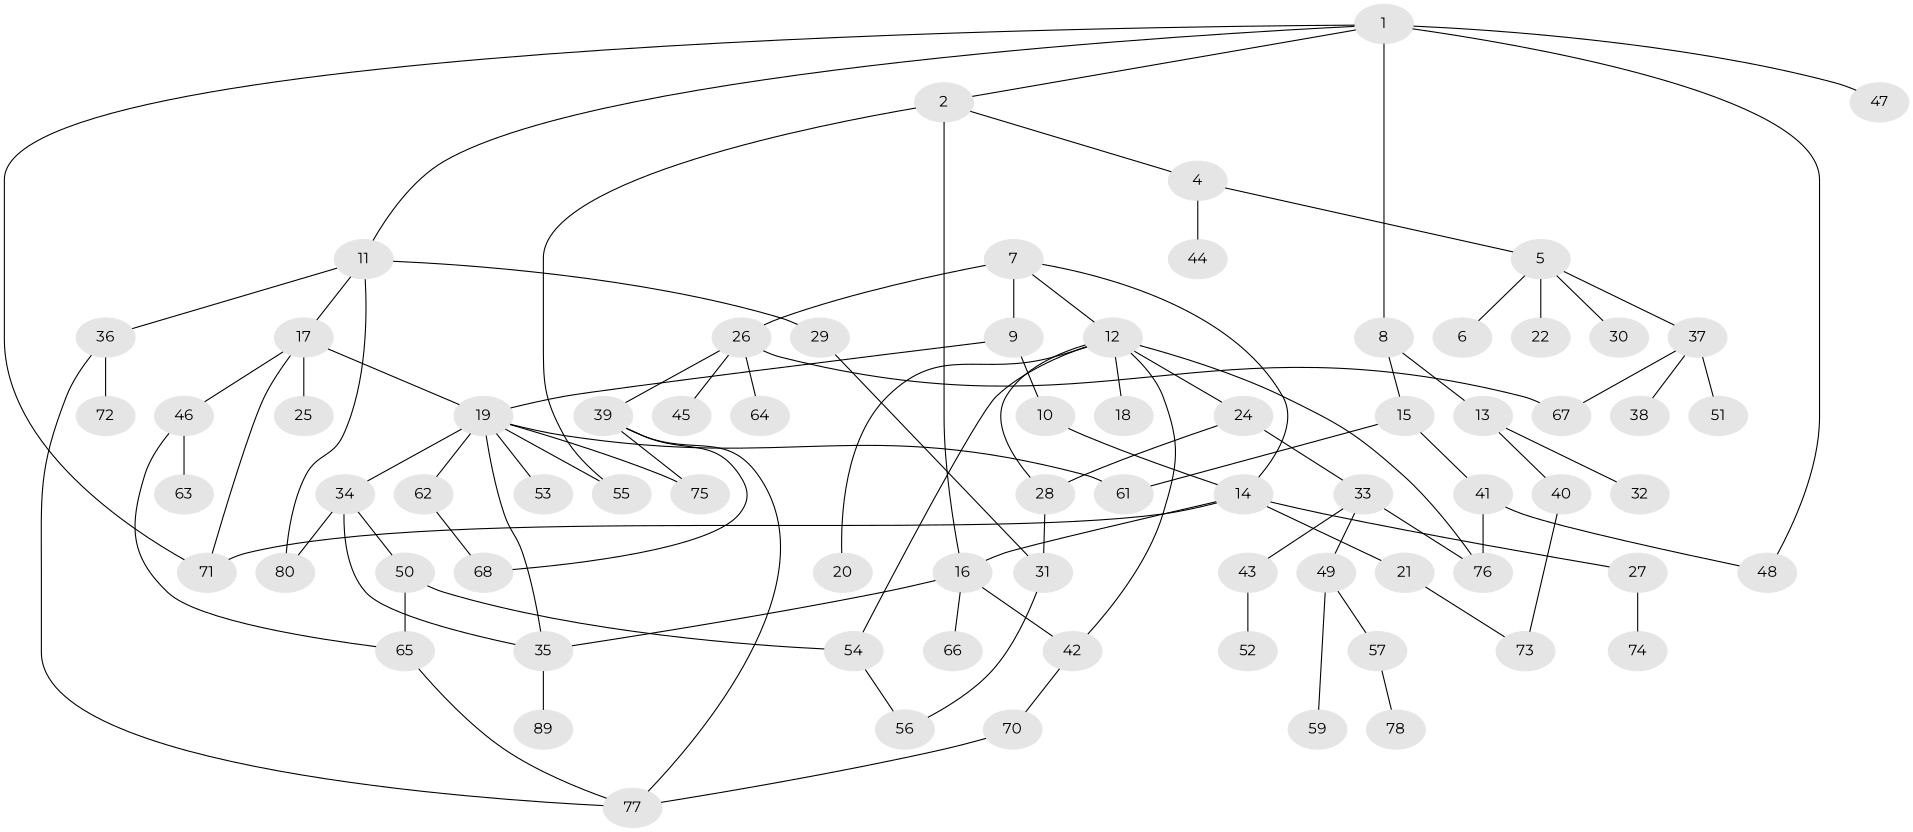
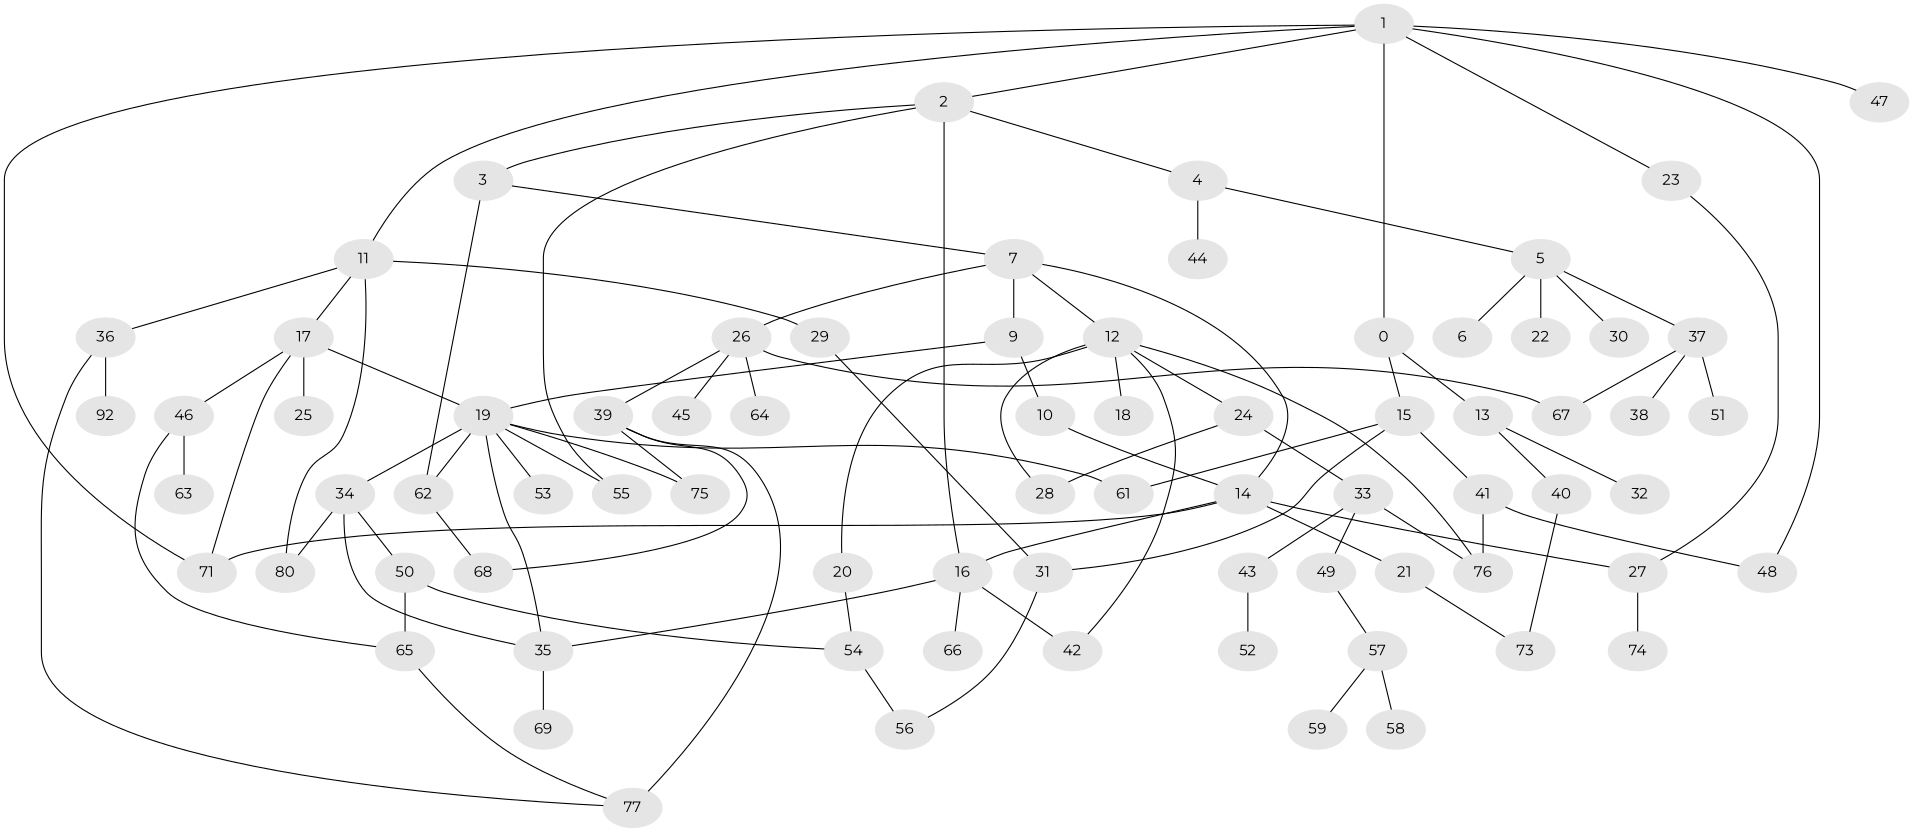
node "3": added
node "23": added
node "8": label "8" -> "0"
node "72": label "72" -> "92"
edge "12" -- "54": now "20" -- "54"
edge "28" -- "31": now "15" -- "31"
edge "49" -- "59": now "57" -- "59"
node "89": label "89" -> "69"
node "70": removed
node "78": label "78" -> "58"
